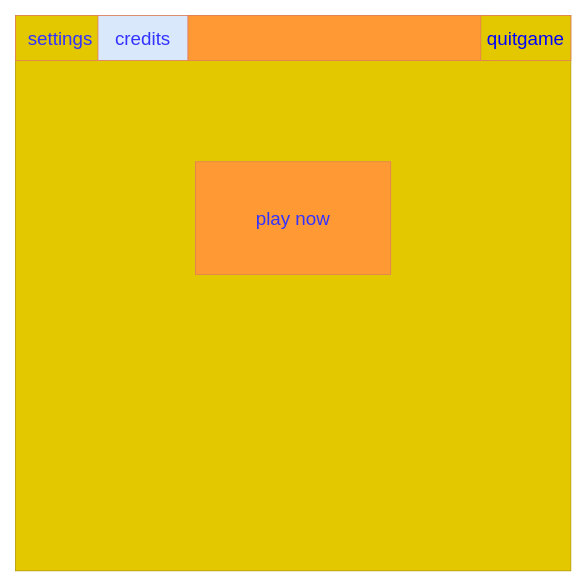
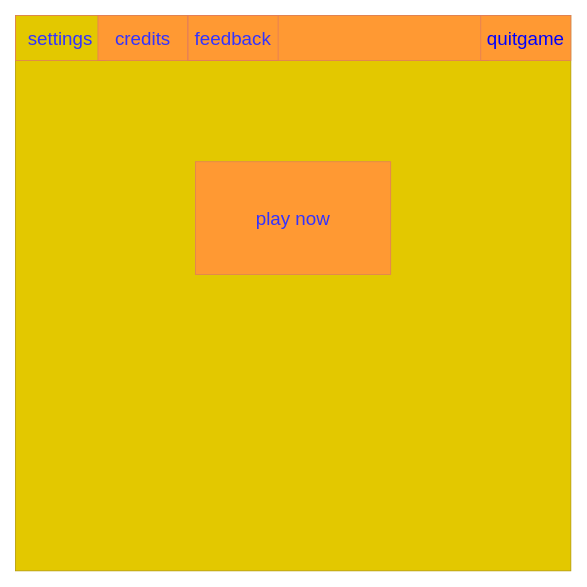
node "credits": fillcolor #dae8fc -> #ff9933
node "feedback": added
node "quitgame": fillcolor #e3c800 -> #ff9933
